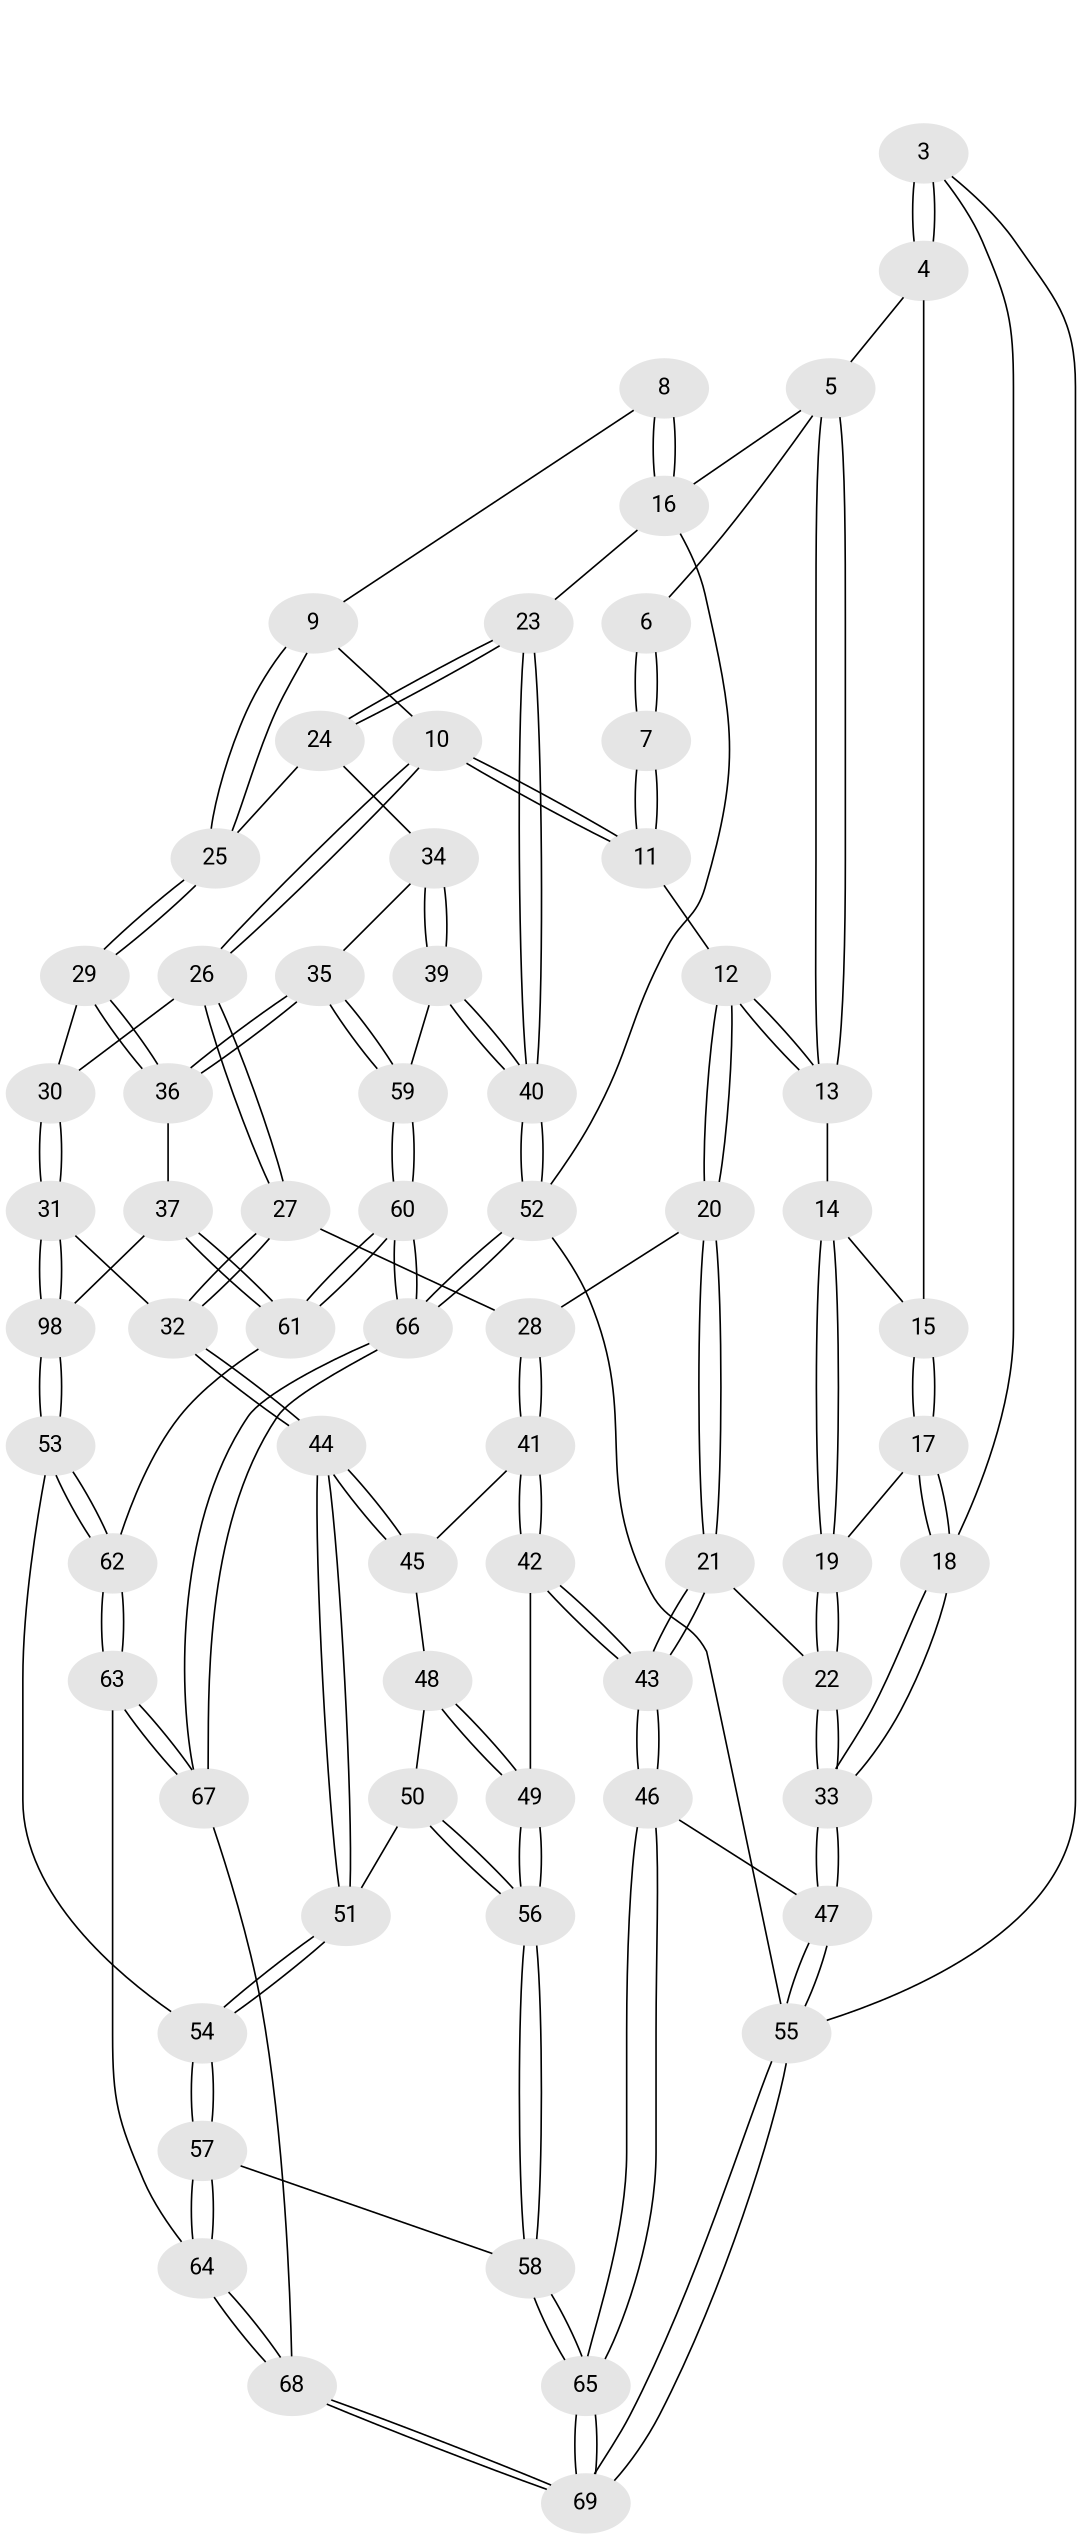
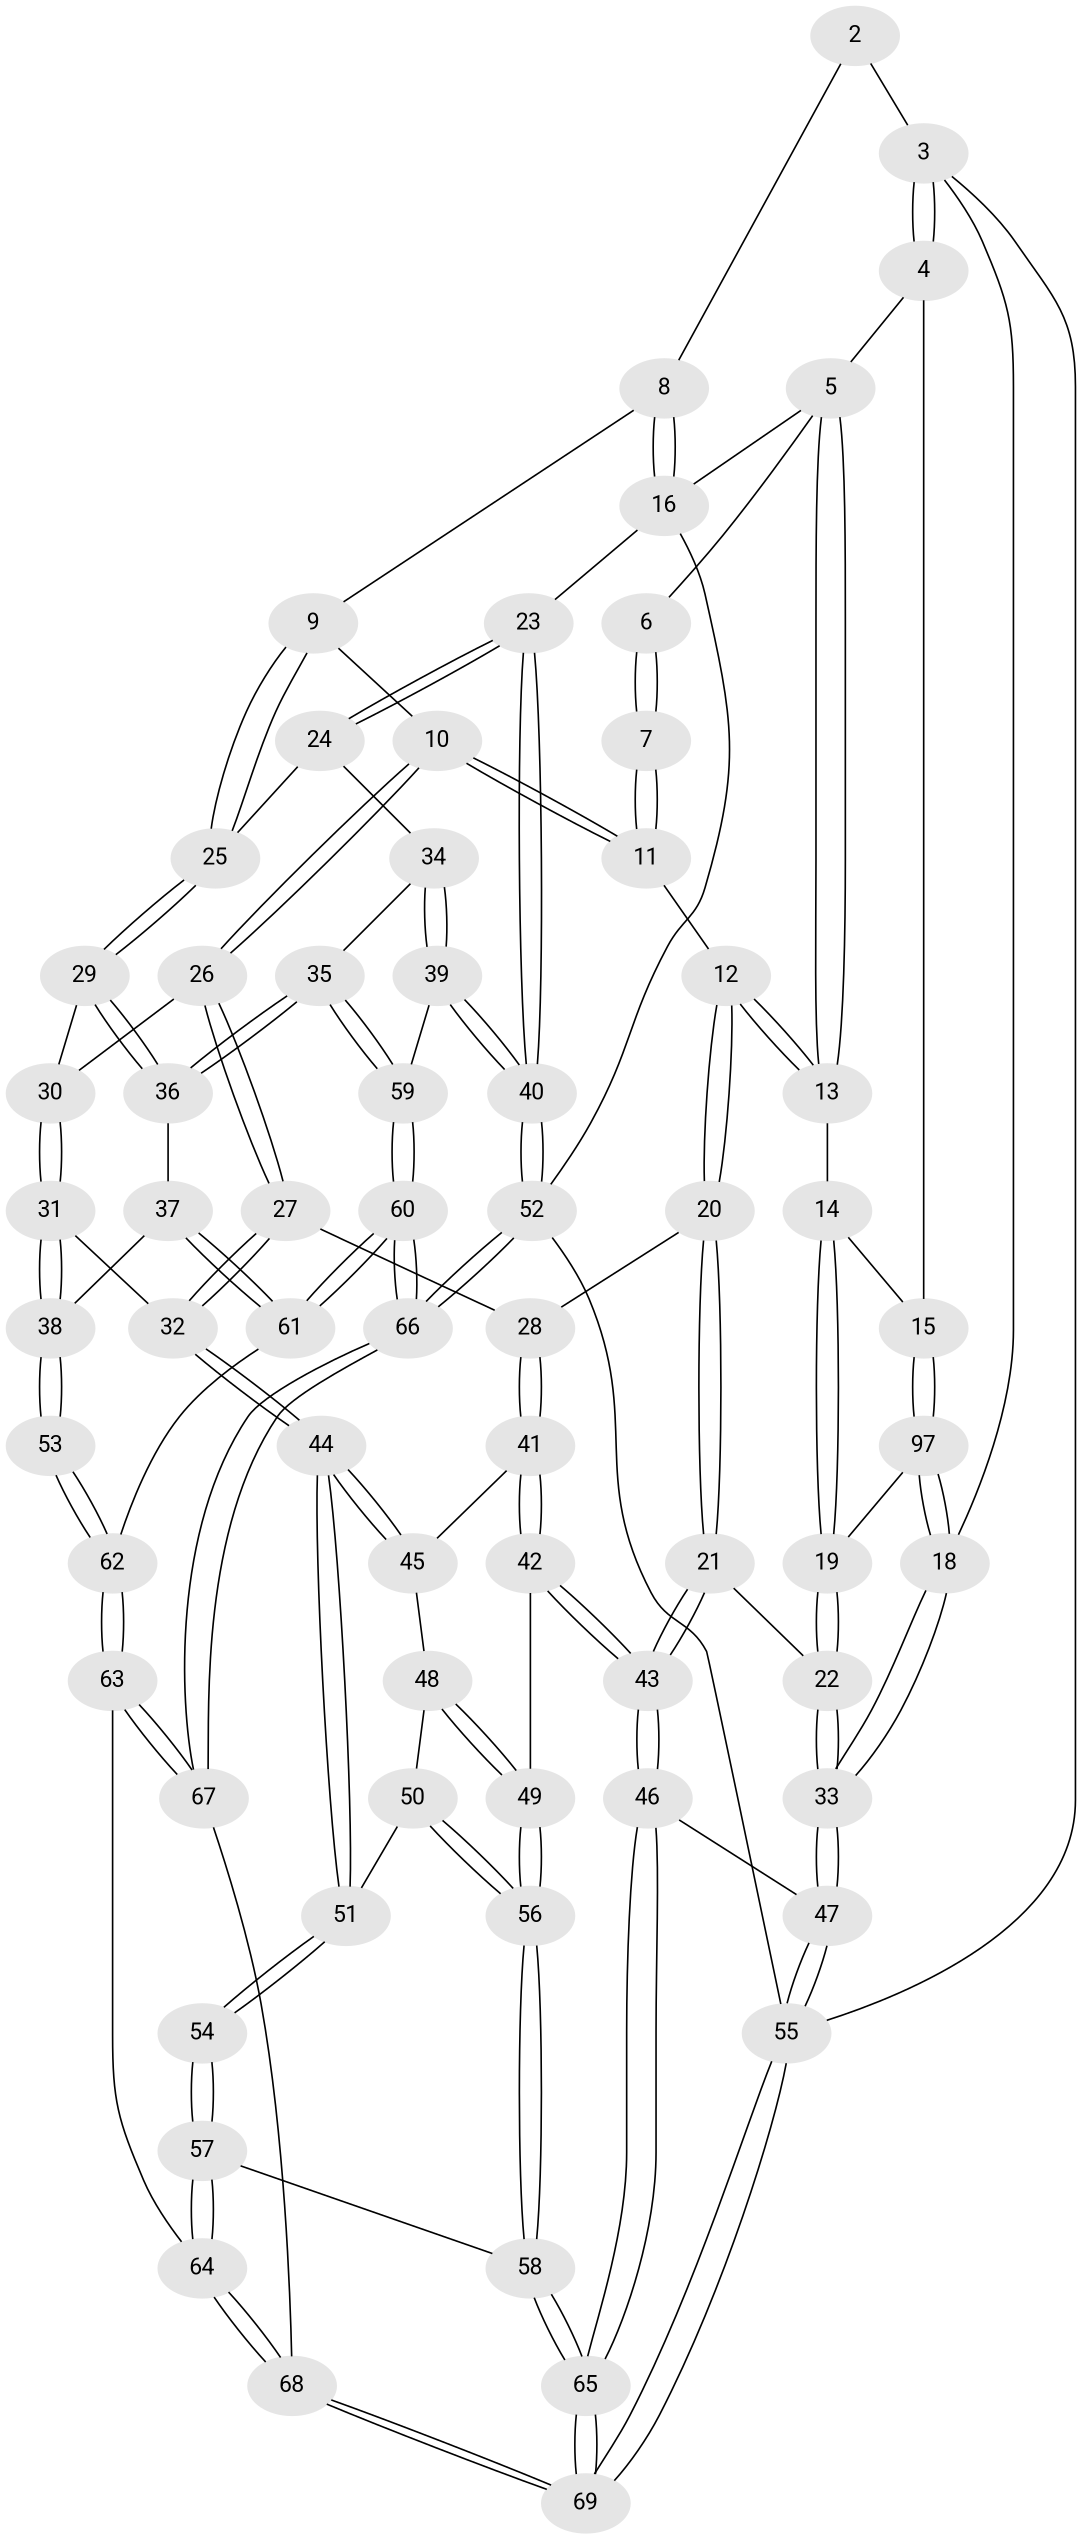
node "2": added
node "98": label "98" -> "38"
node "17": label "17" -> "97"
edge "53" -- "54": removed
